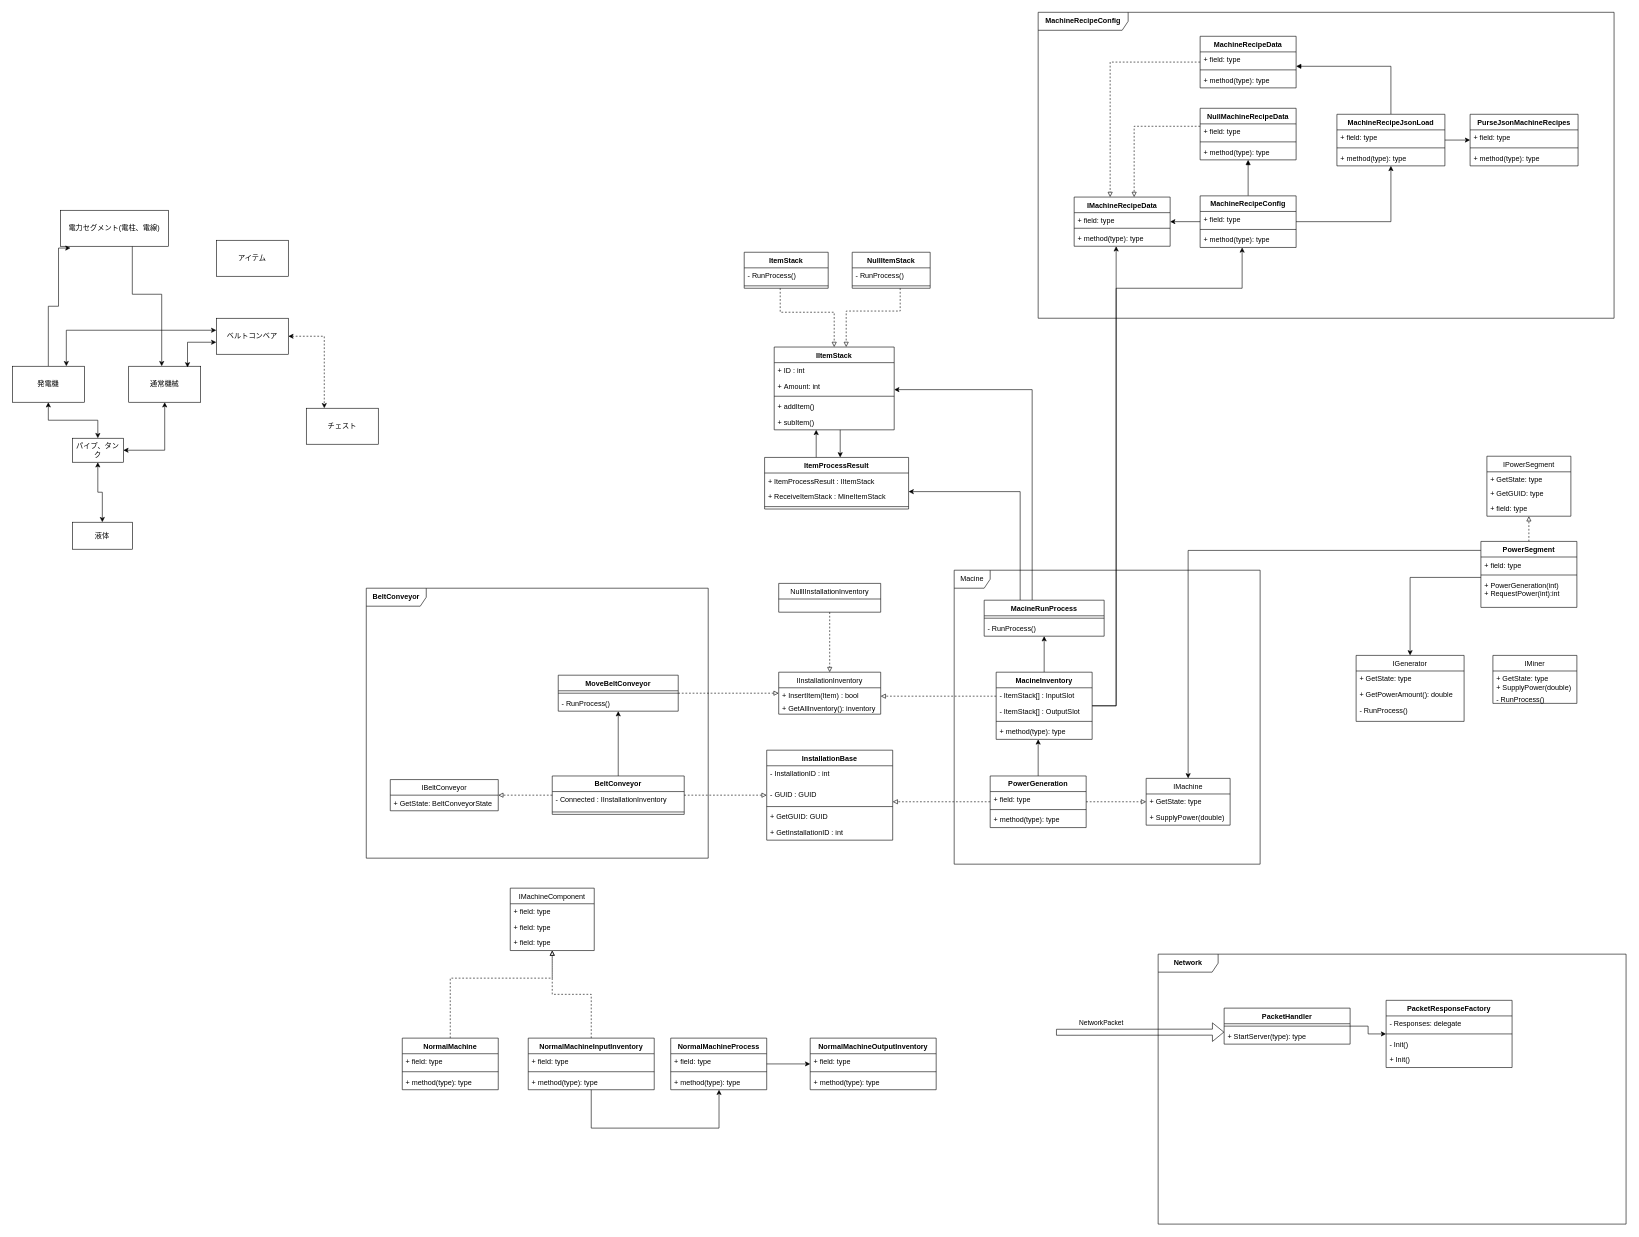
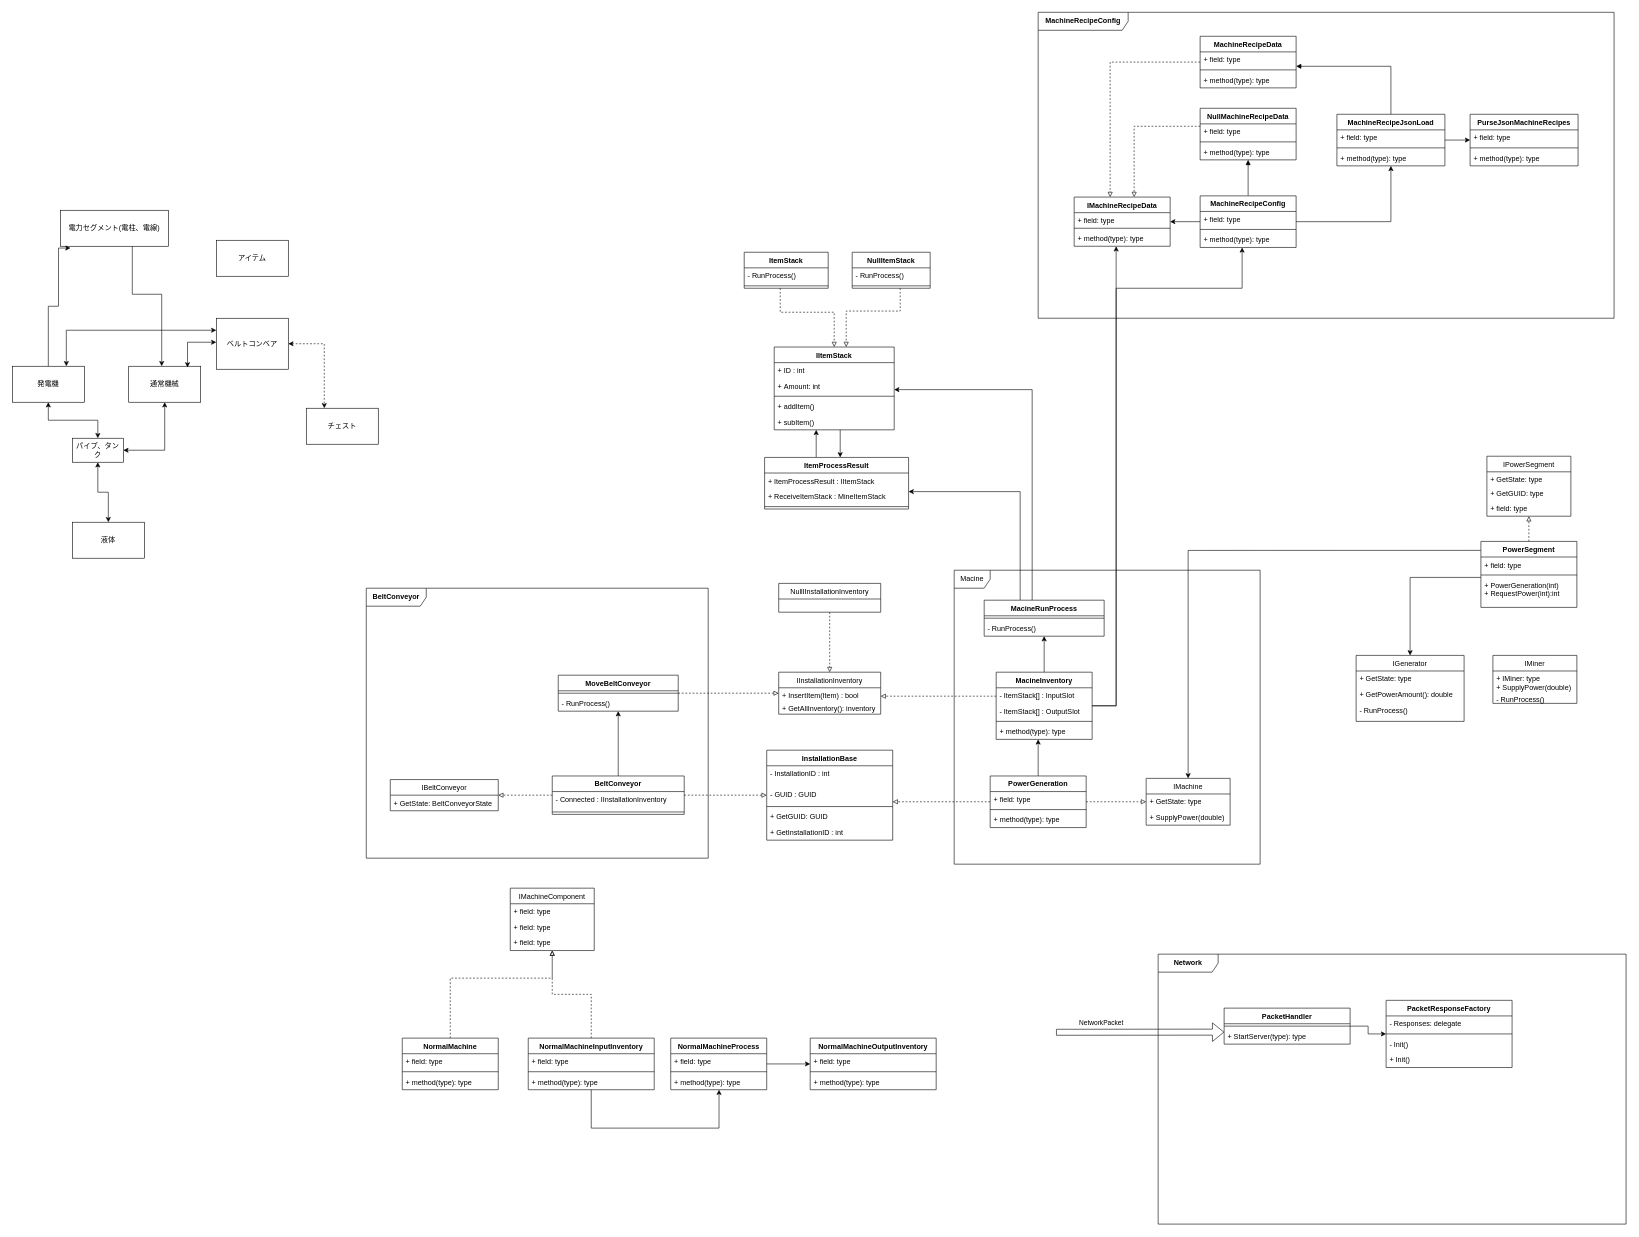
node "ベルトコンベア": size 72x36 -> 72x51
node "液体": size 60x27 -> 72x36
node "+ GetState: type + SupplyPower(double)": label "+ GetState: type + SupplyPower(double)" -> "+ IMiner: type + SupplyPower(double)"
